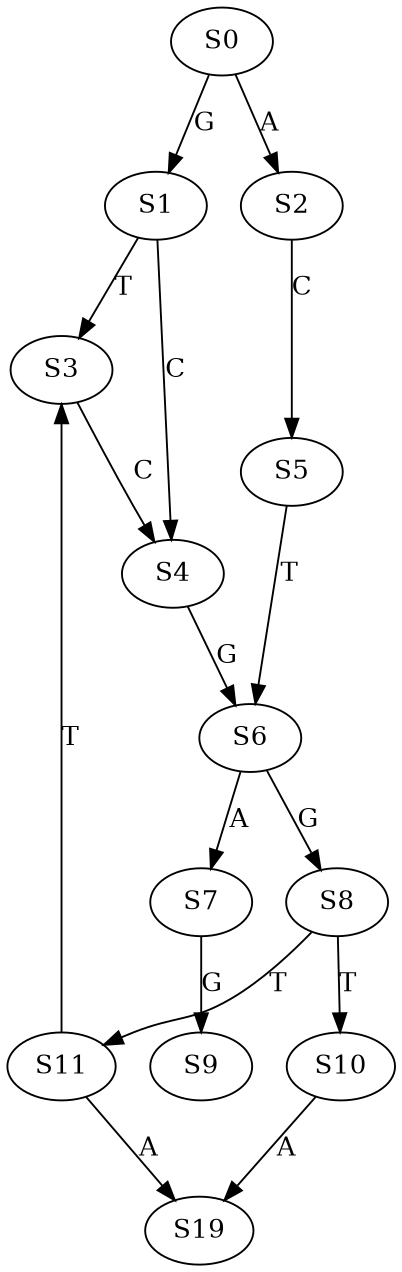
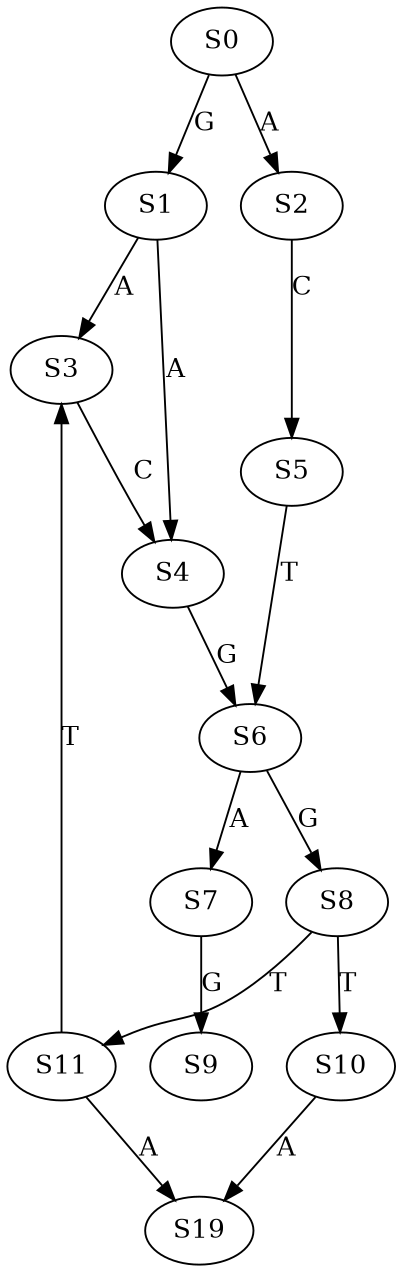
edge "S1" -> "S3": label "T" -> "A"
edge "S1" -> "S4": label "C" -> "A"
